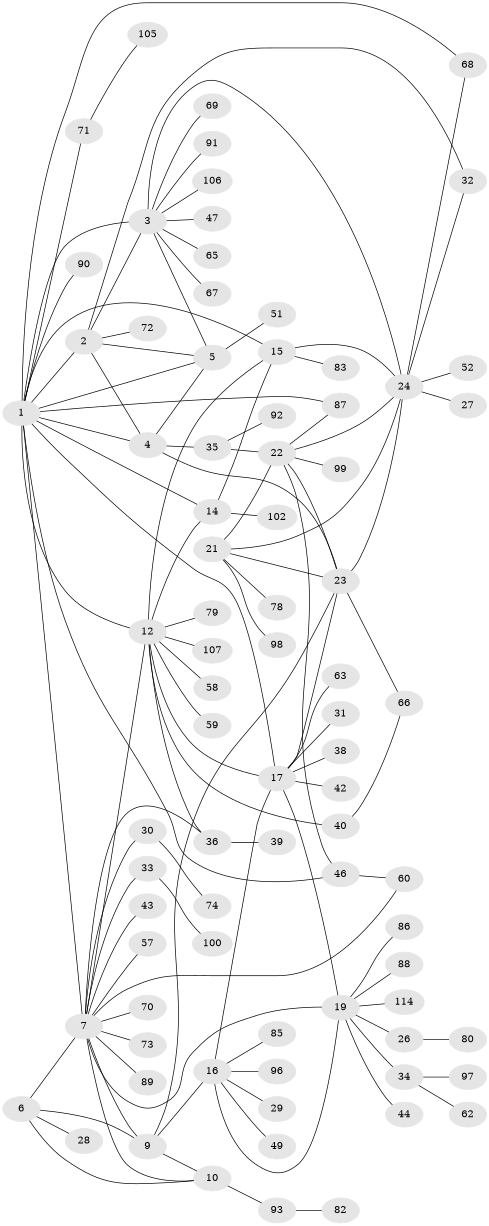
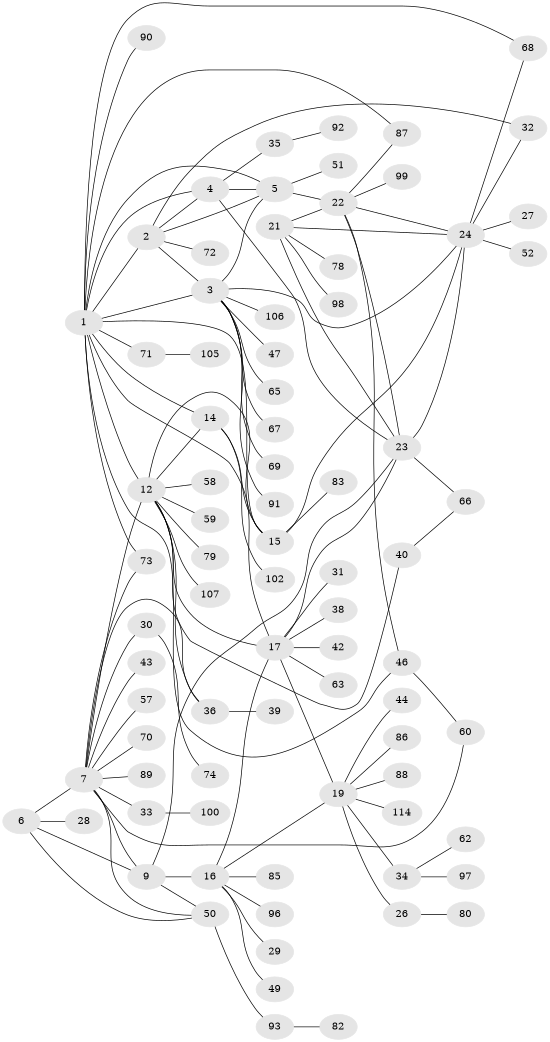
edge "35" -- "22": now "5" -- "22"
edge "1" -- "7": now "1" -- "73"
edge "19" -- "7": removed
node "10": label "10" -> "50"
